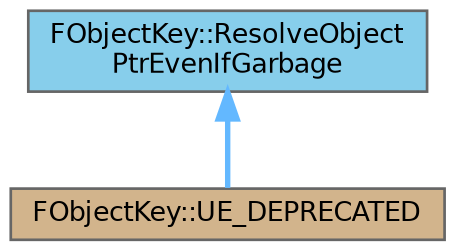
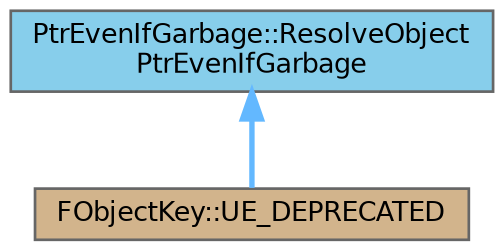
node "FObjectKey::ResolveObject PtrEvenIfGarbage": label "FObjectKey::ResolveObject PtrEvenIfGarbage" -> "PtrEvenIfGarbage::ResolveObject PtrEvenIfGarbage"
